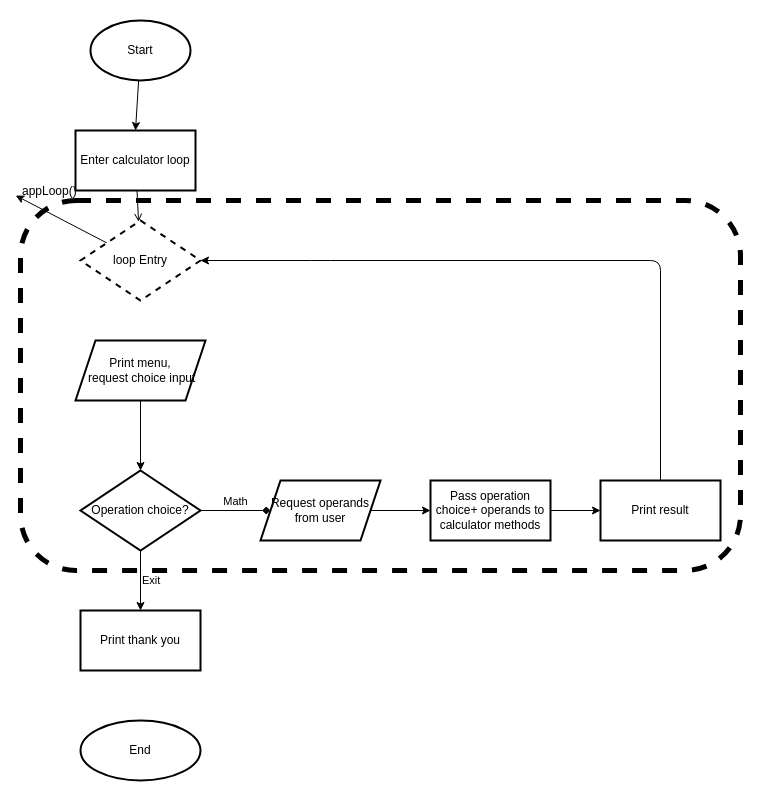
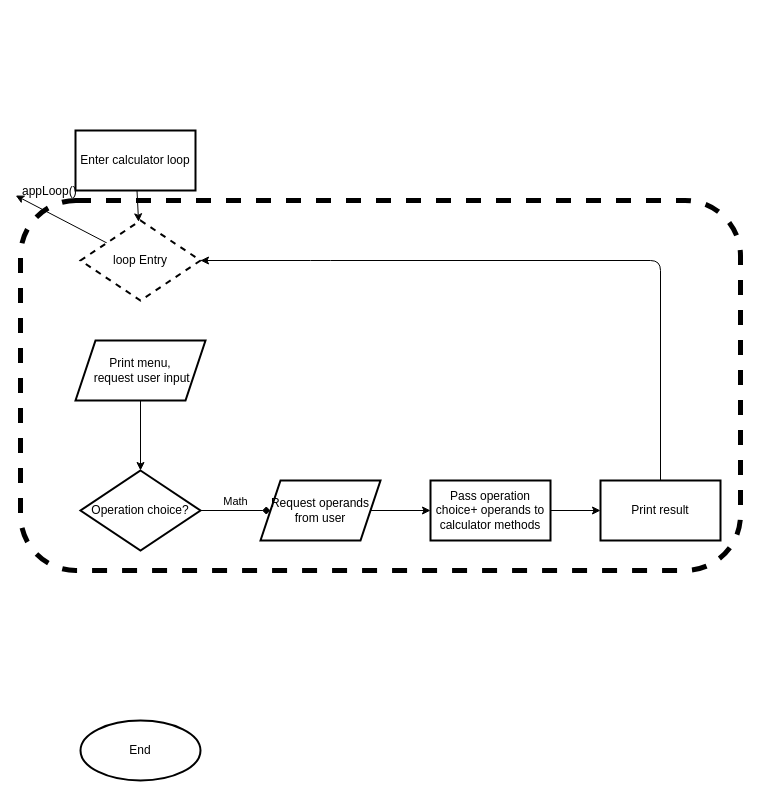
node "Start": removed
edge "Start" -> "Enter calculator loop": removed
edge "Enter calculator loop" -> "loop Entry": arrowhead open -> classic
node "Print menu, request choice input": label "Print menu, request choice input" -> "Print menu, request user input"
edge "Operation choice?" -> "Print thank you": removed, label "Exit"
node "Print thank you": removed
